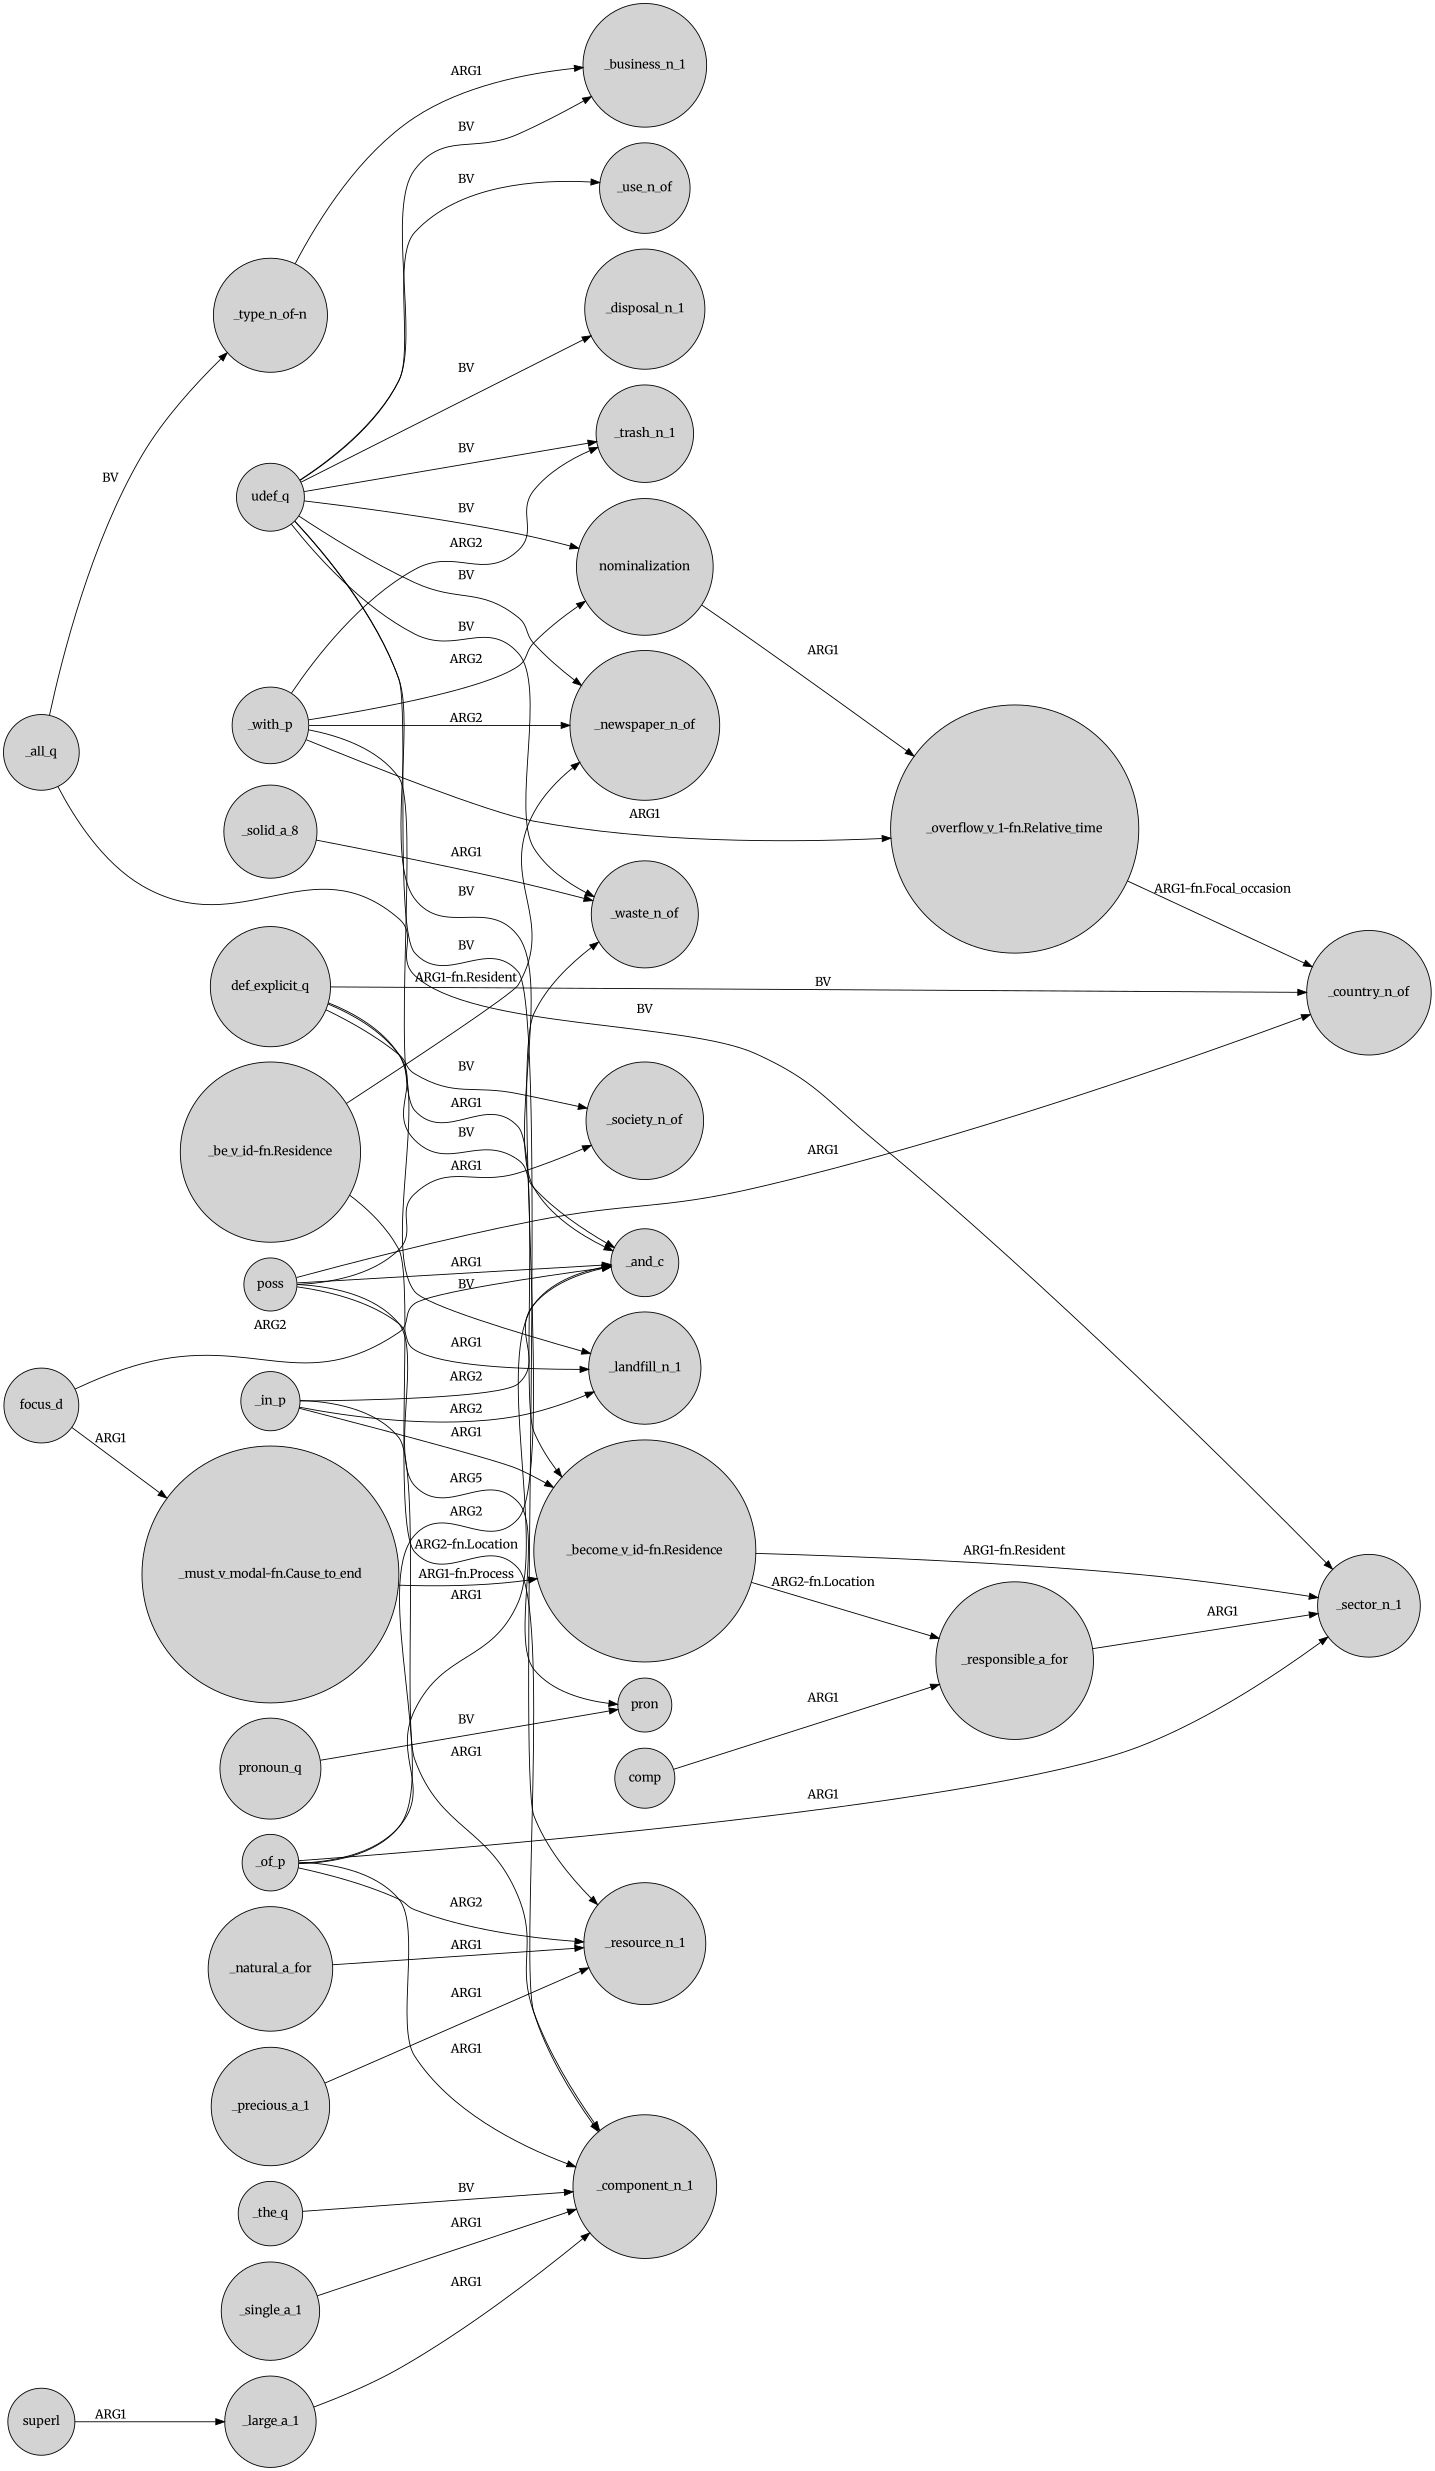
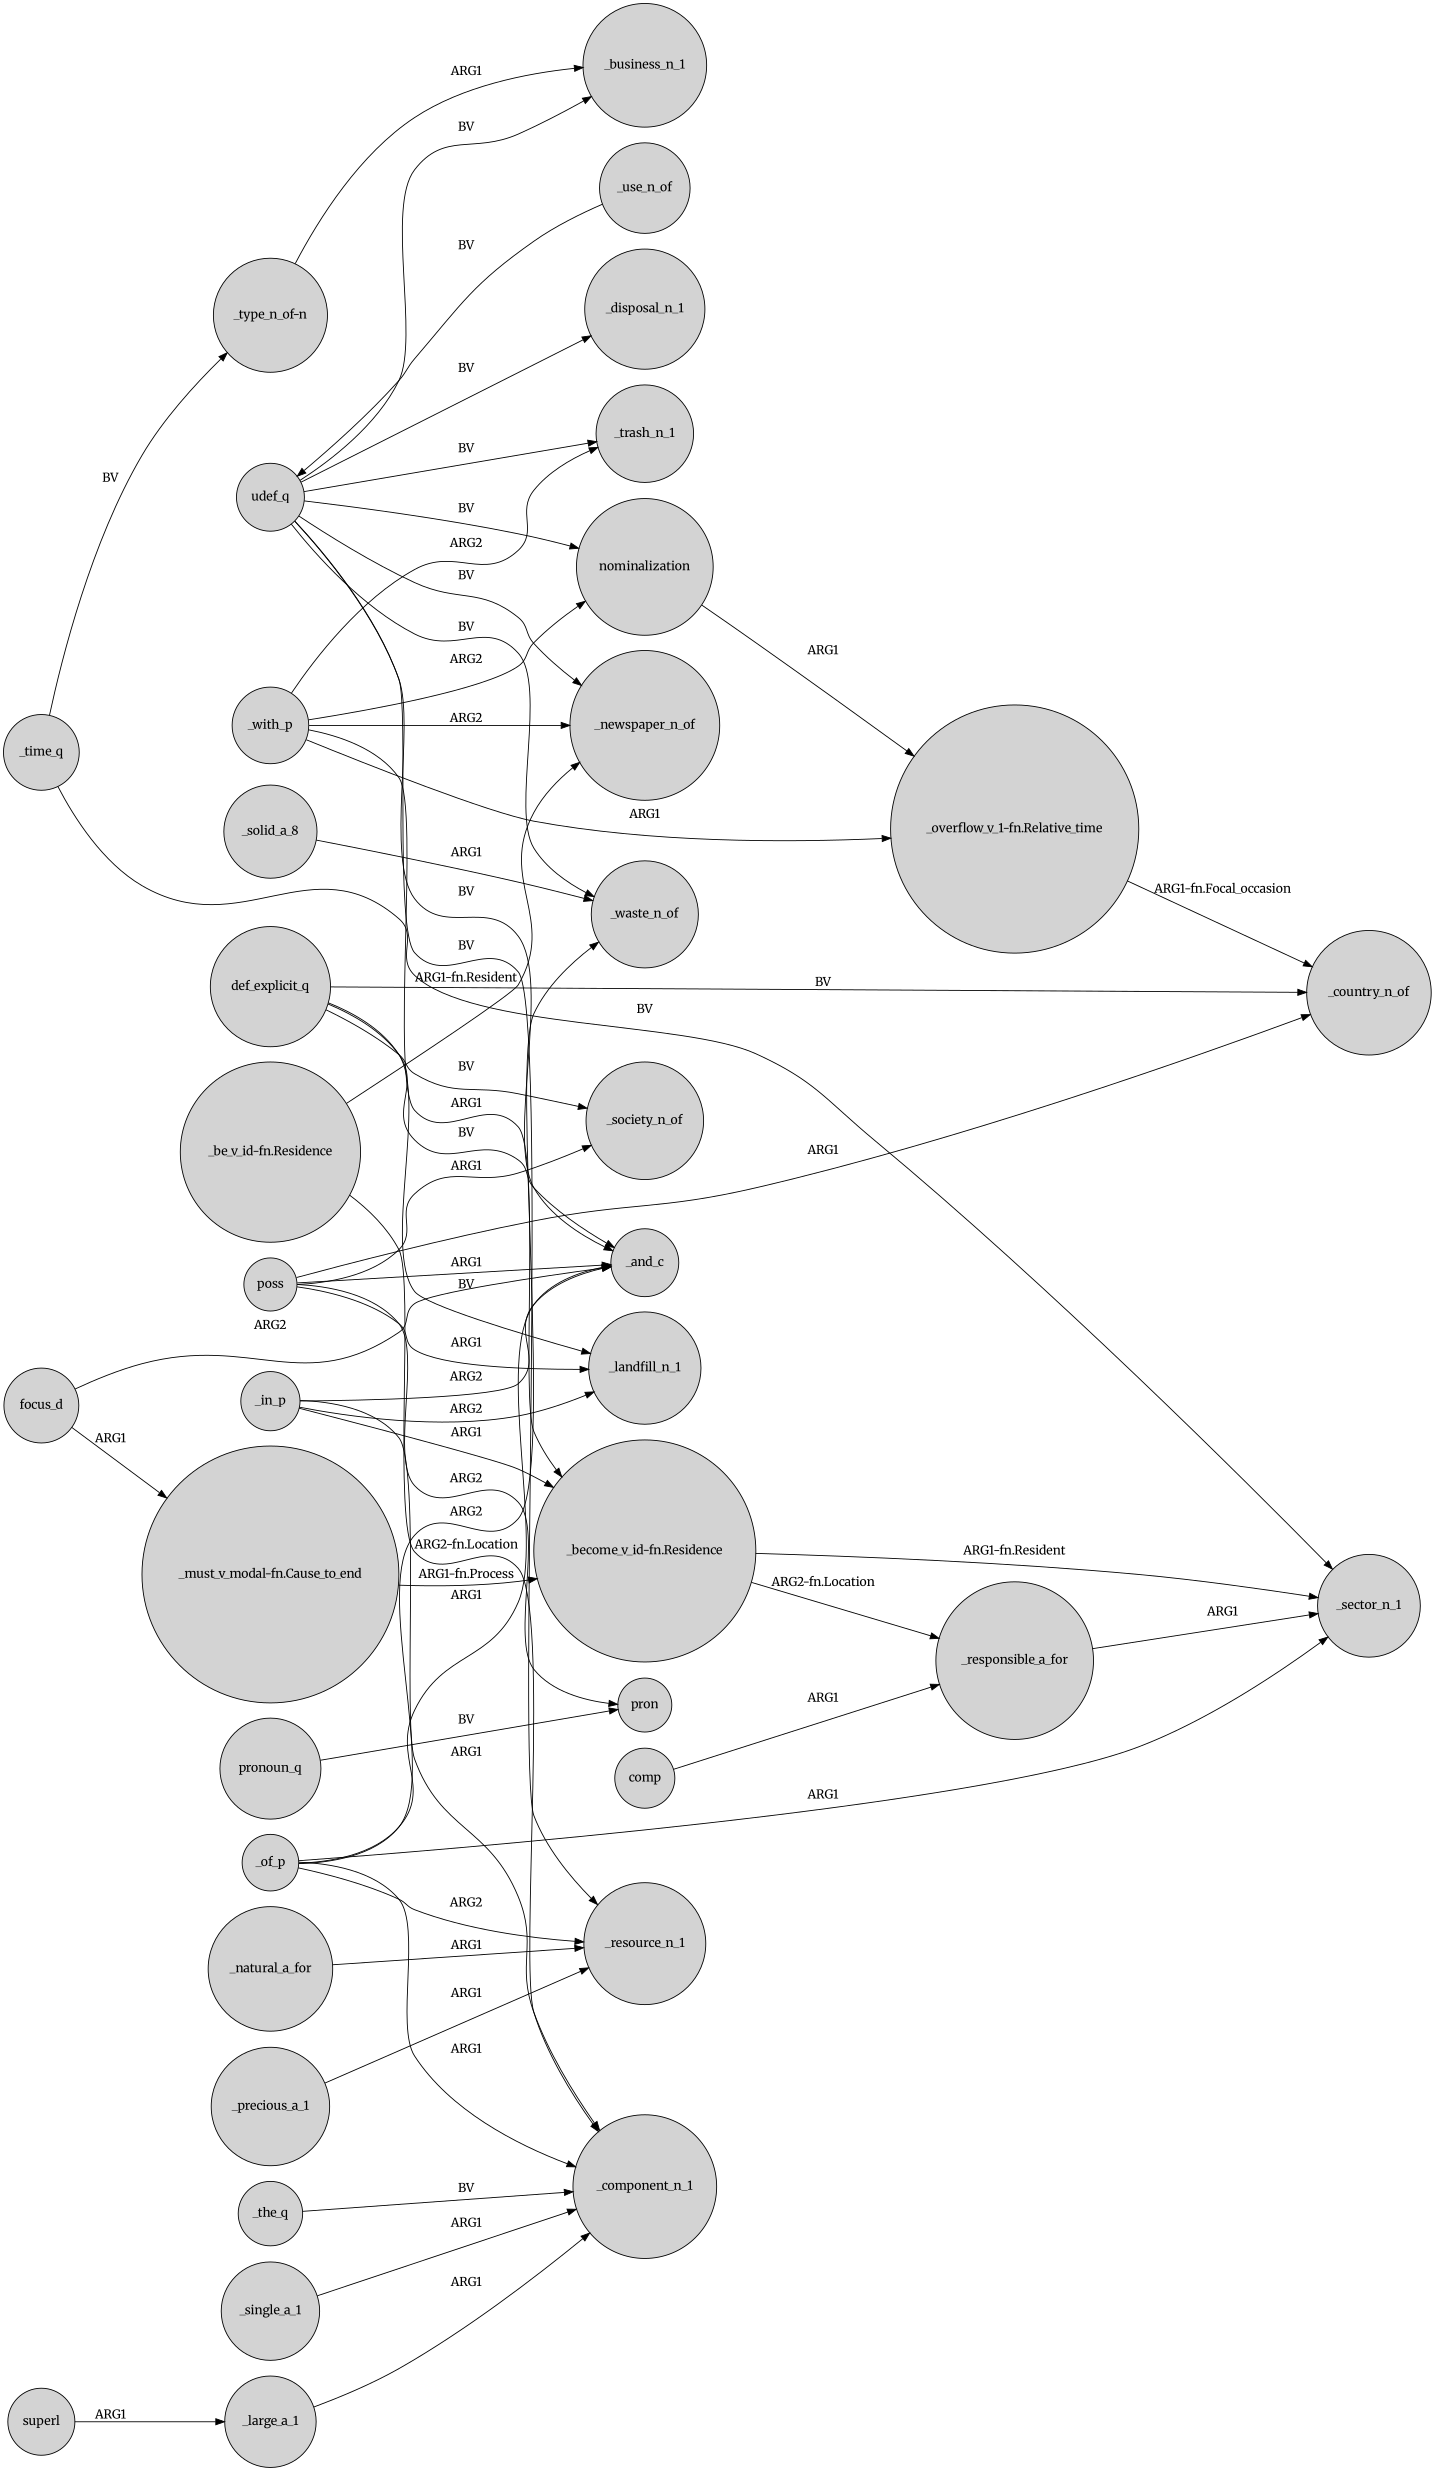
edge "udef_q" -> "_use_n_of": reversed
node "_all_q": label "_all_q" -> "_time_q"
edge "poss" -> "pron": label "ARG5" -> "ARG2"
